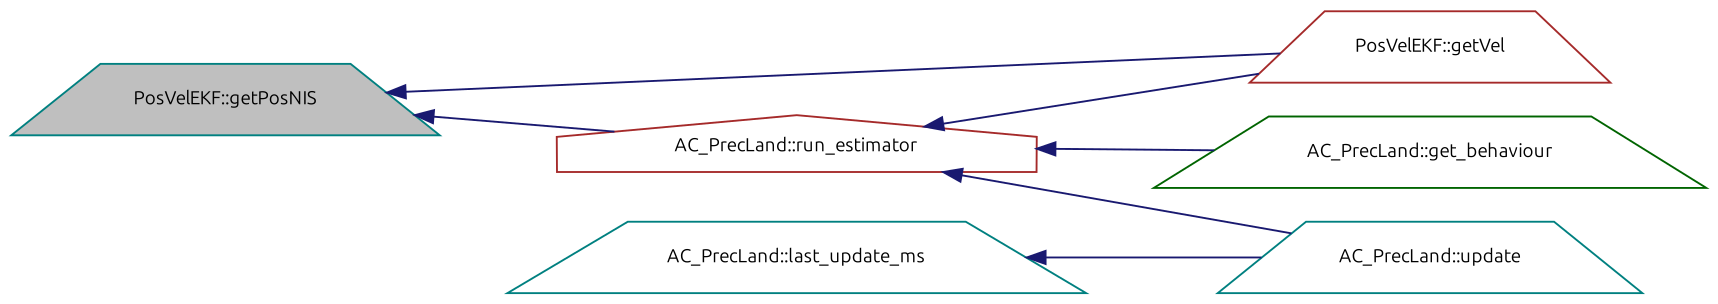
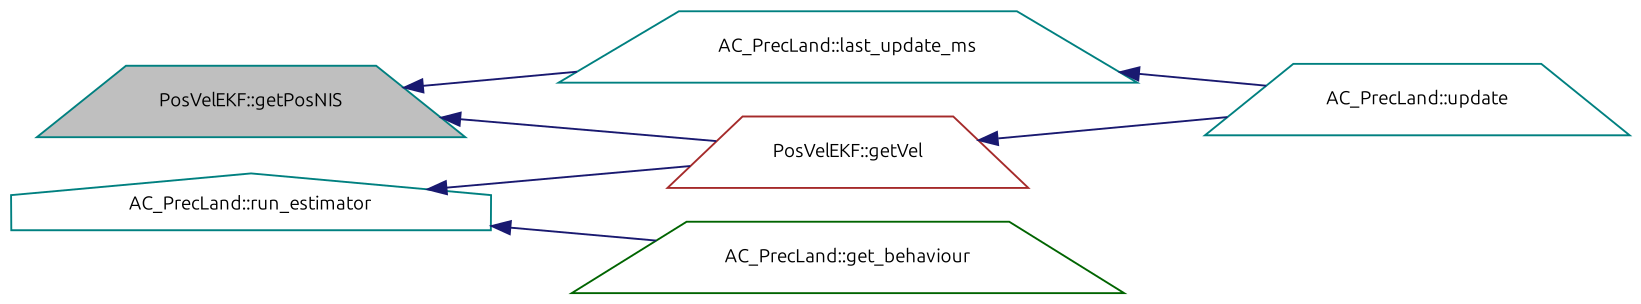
edge "AC_PrecLand::run_estimator" -> "PosVelEKF::getPosNIS": now "AC_PrecLand::last_update_ms" -> "PosVelEKF::getPosNIS"
node "AC_PrecLand::run_estimator": color brown -> teal
edge "AC_PrecLand::update" -> "AC_PrecLand::run_estimator": now "AC_PrecLand::update" -> "PosVelEKF::getVel"
